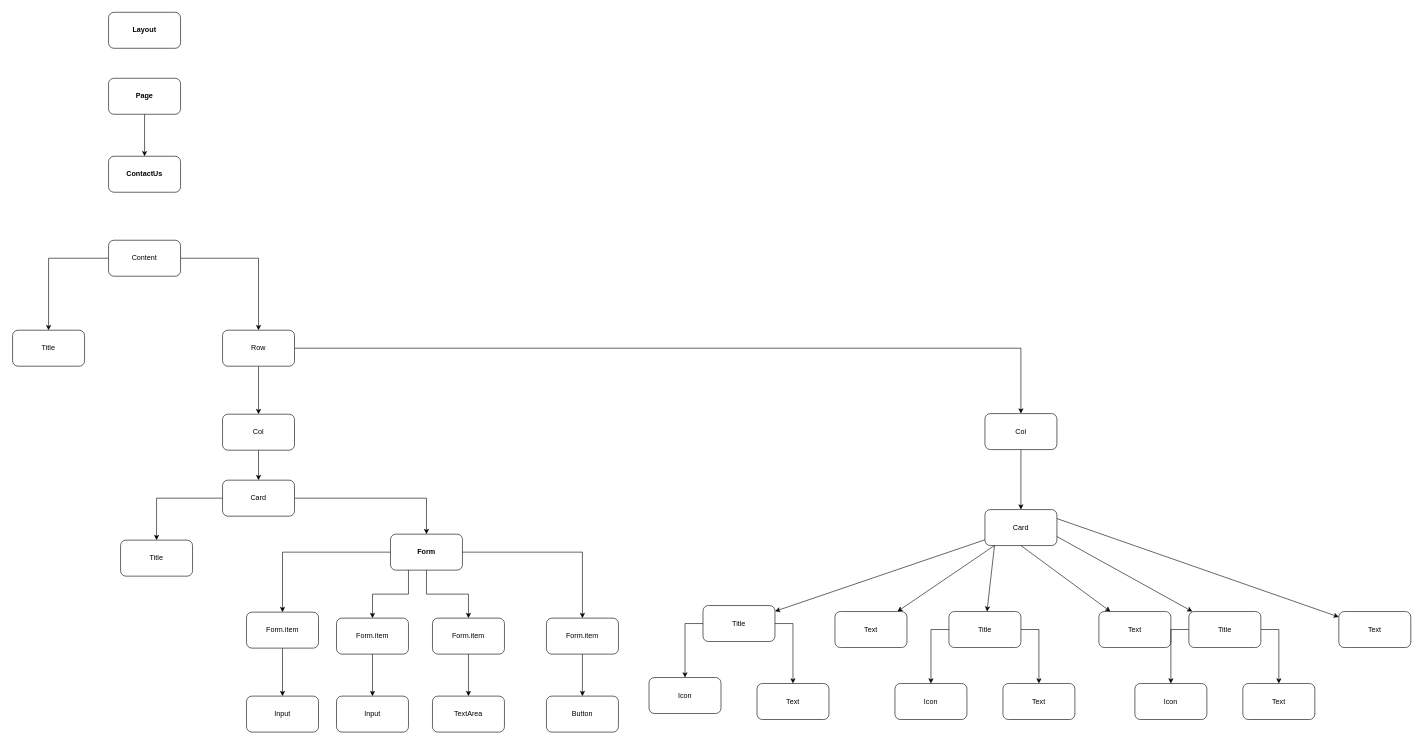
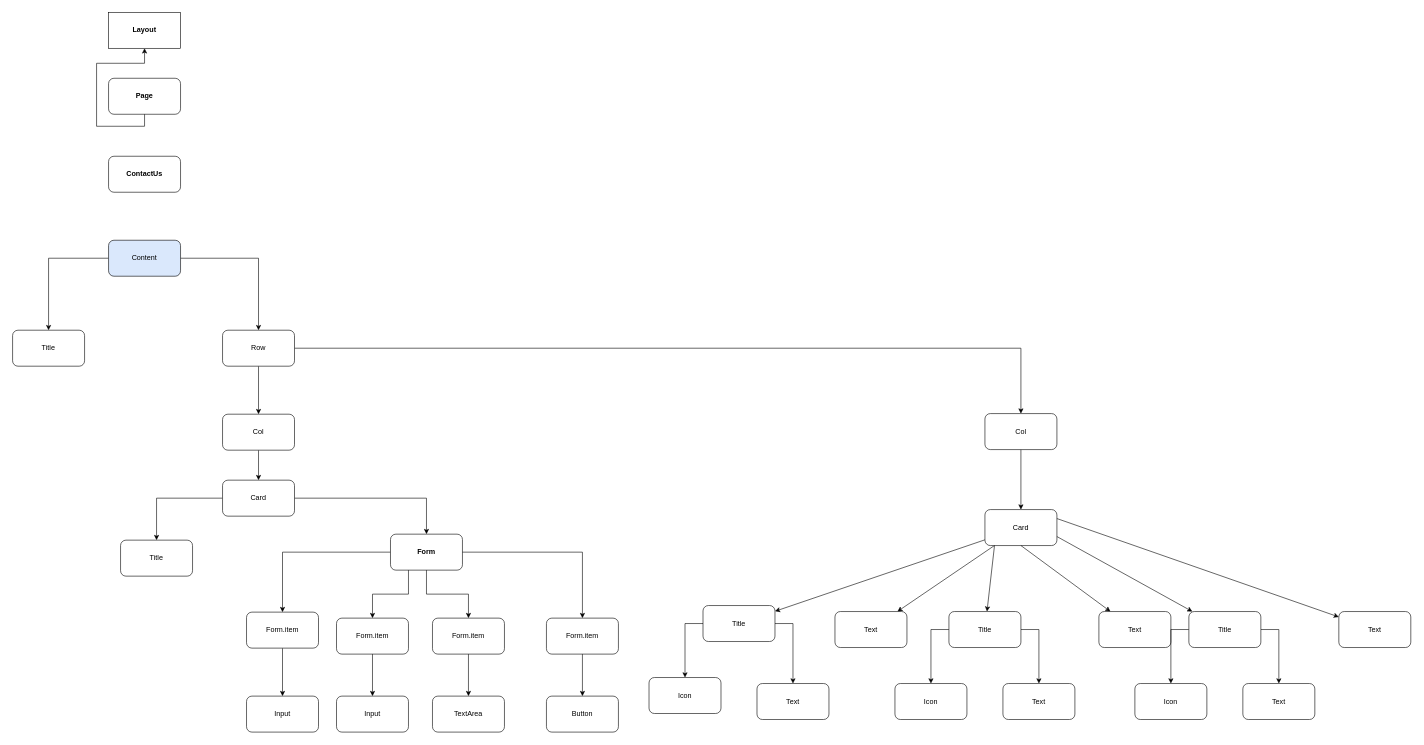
node "Layout": shape rounded rectangle -> rectangle
edge "Page" -> "ContactUs": now "Page" -> "Layout"
node "Content": fillcolor #ffffff -> #dae8fc
